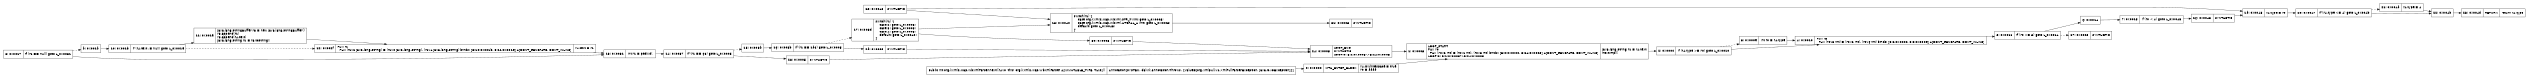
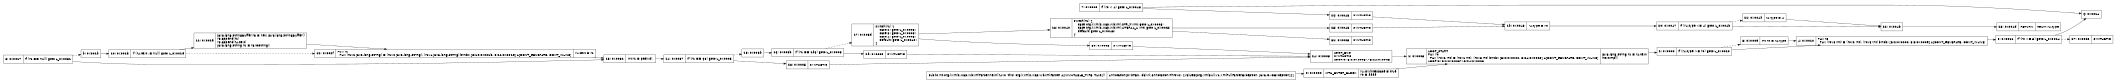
edge "25: 0x0043" -> "18: 0x0040": reversed
edge "6: 0x0014" -> "7: 0x0015": reversed
